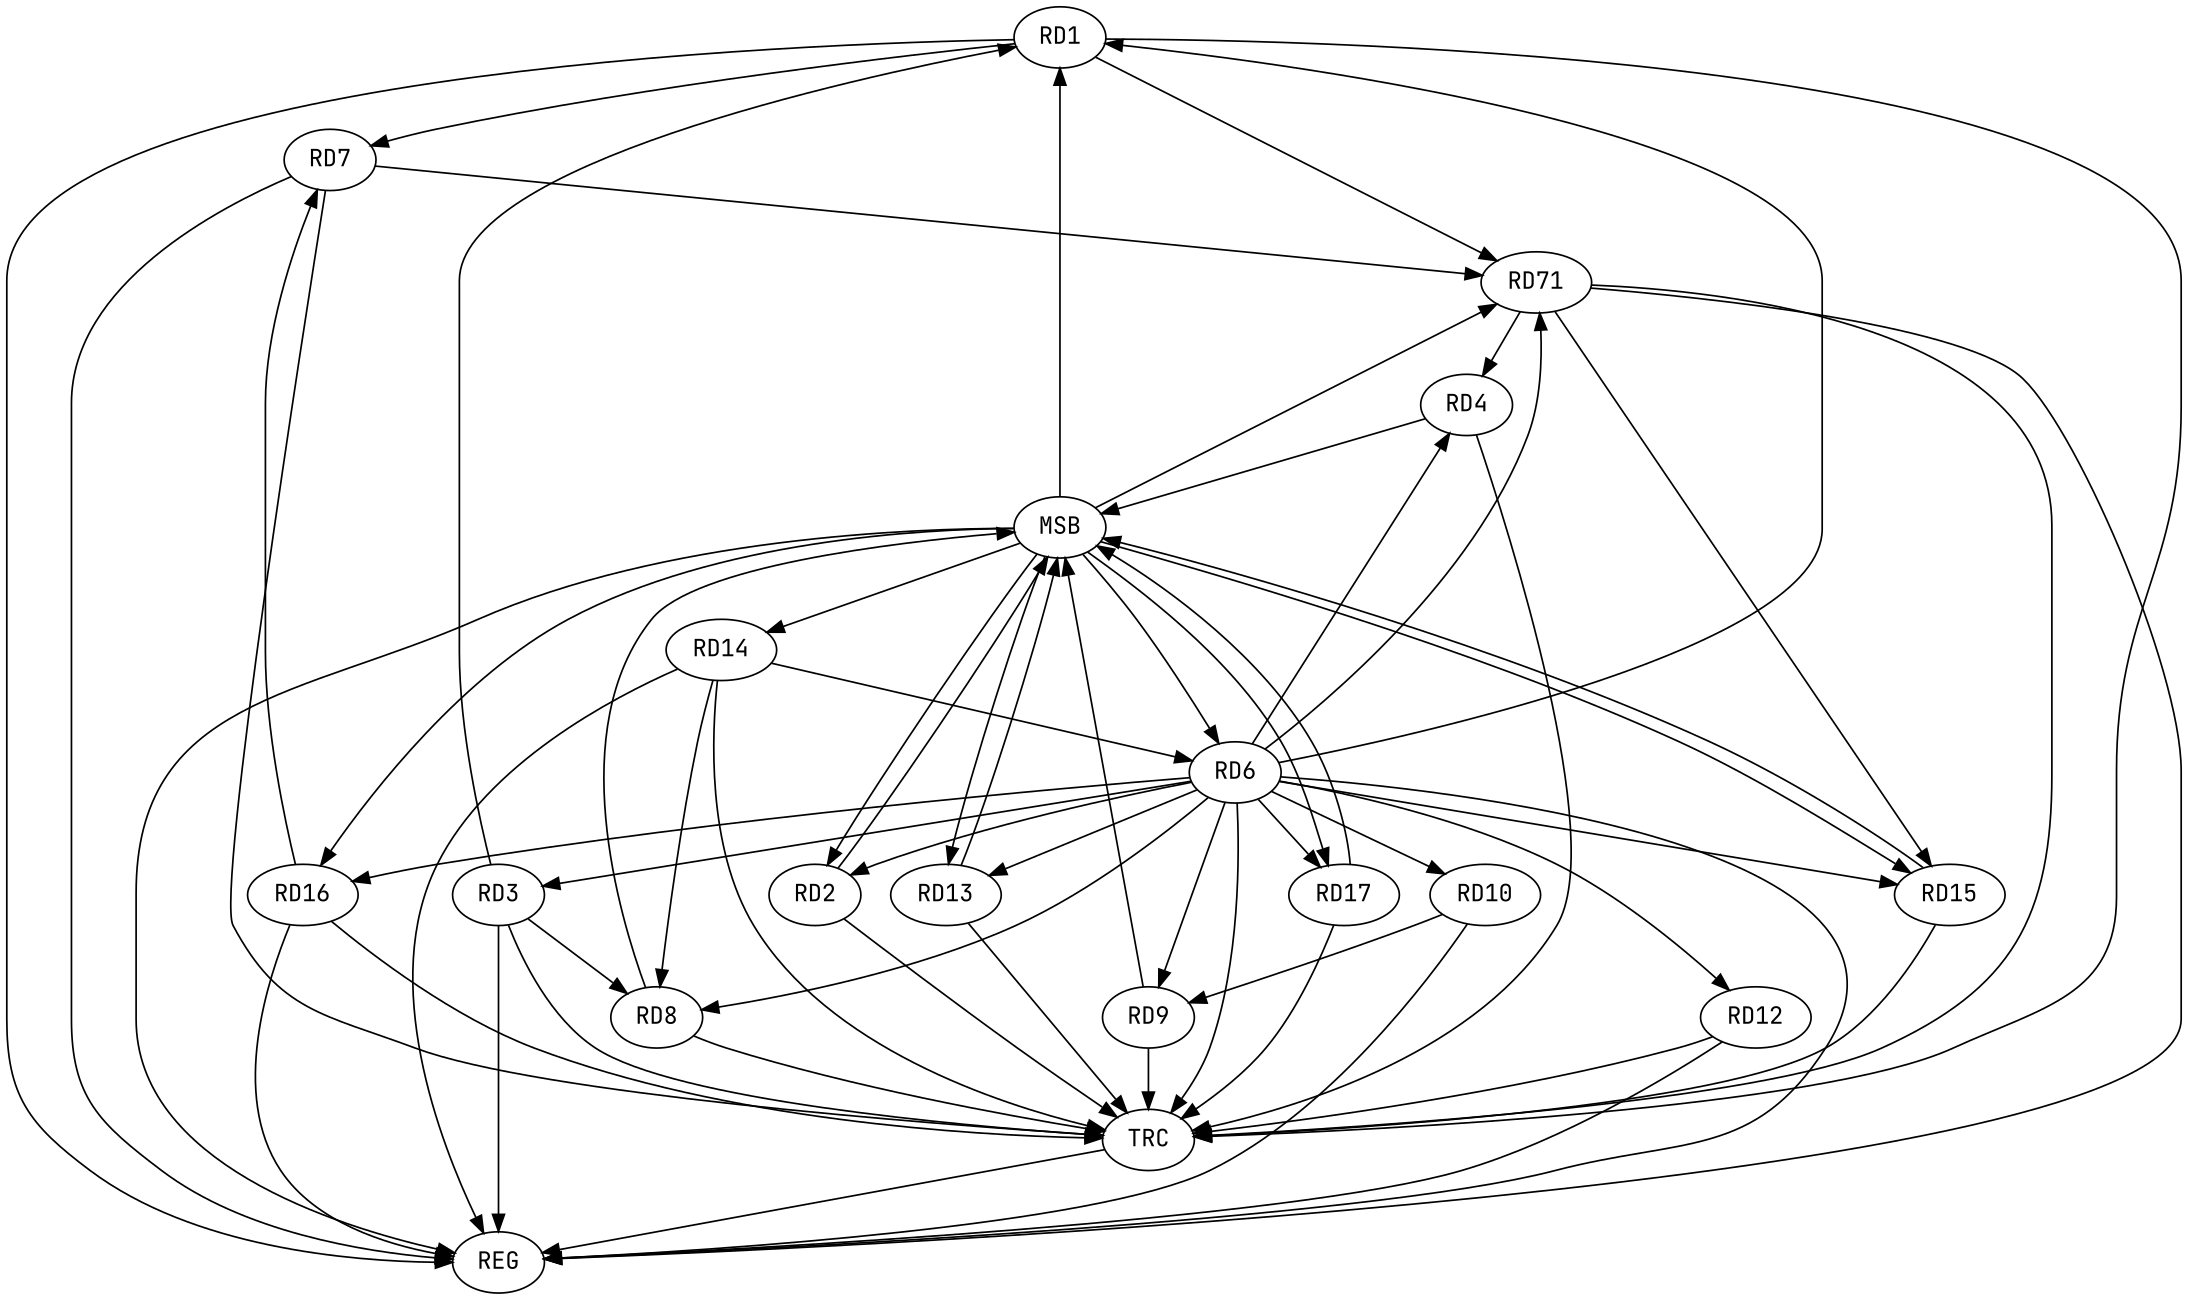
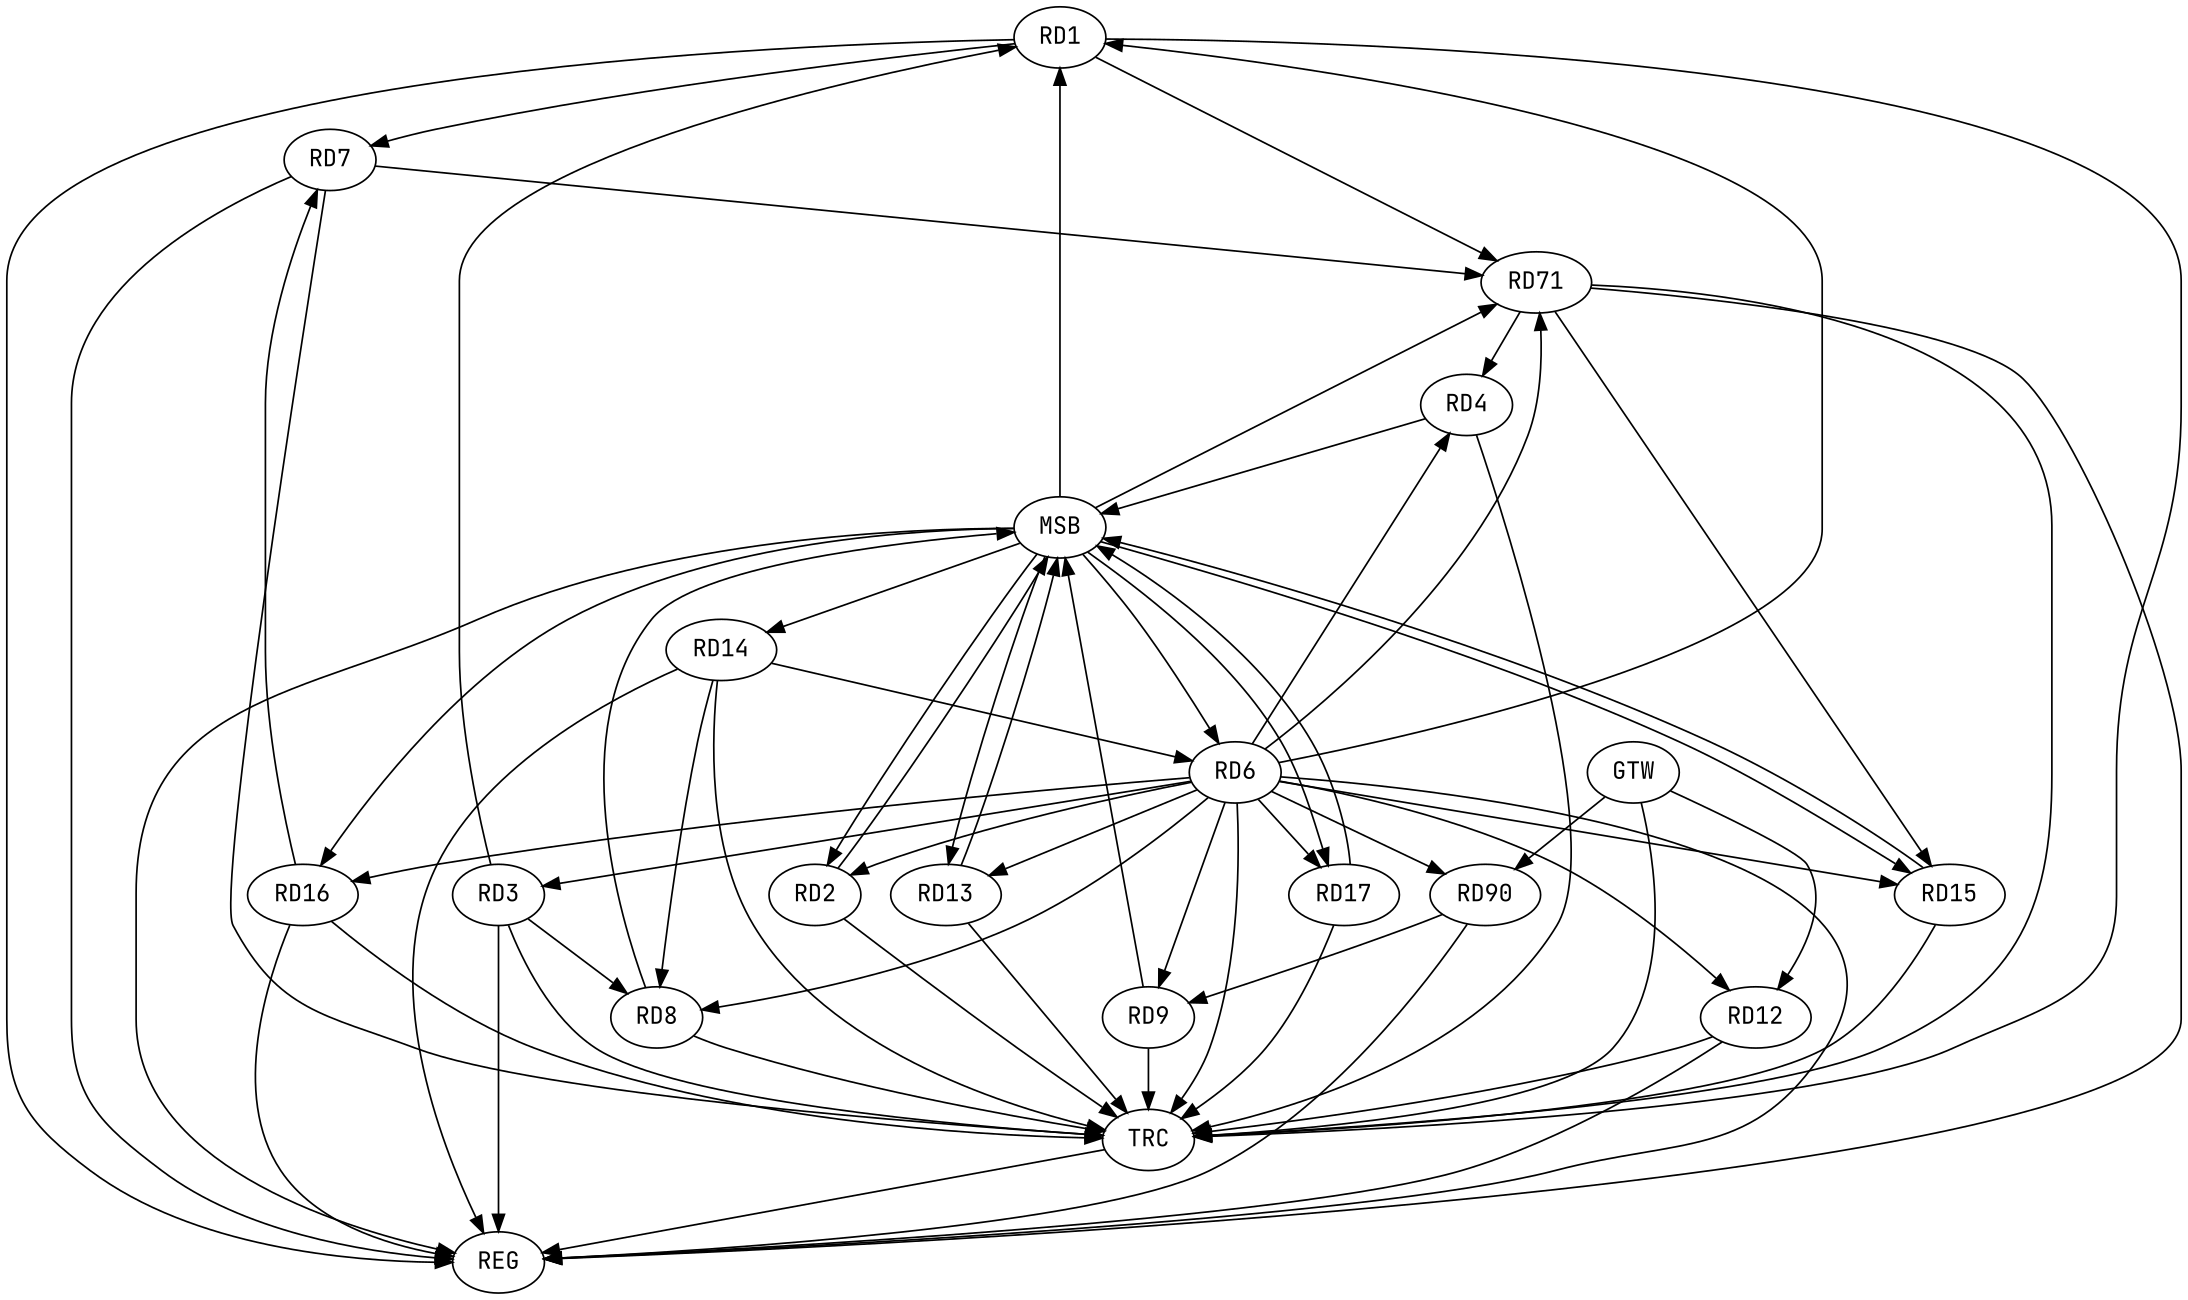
node "GTW": added
node "RD10": label "RD10" -> "RD90"
